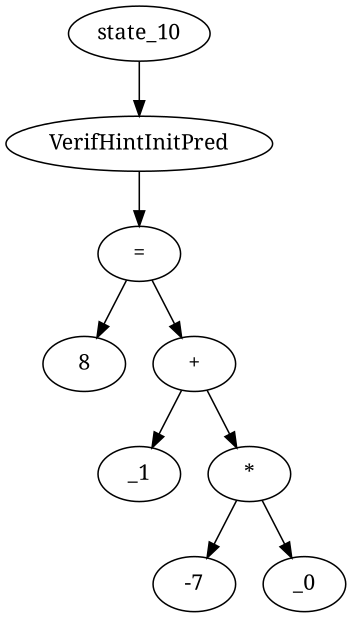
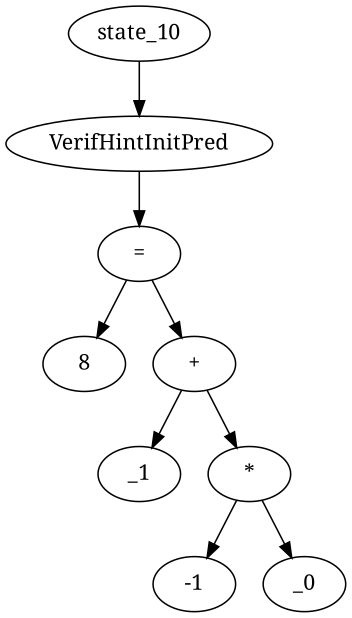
node "-7": label "-7" -> "-1"
